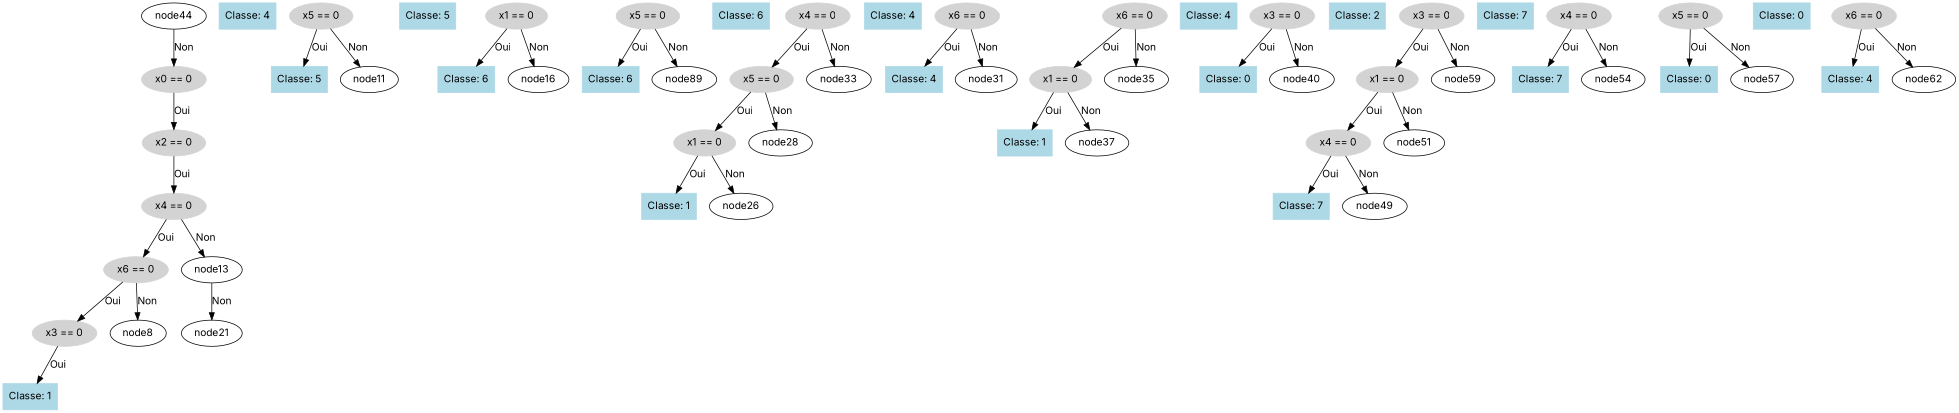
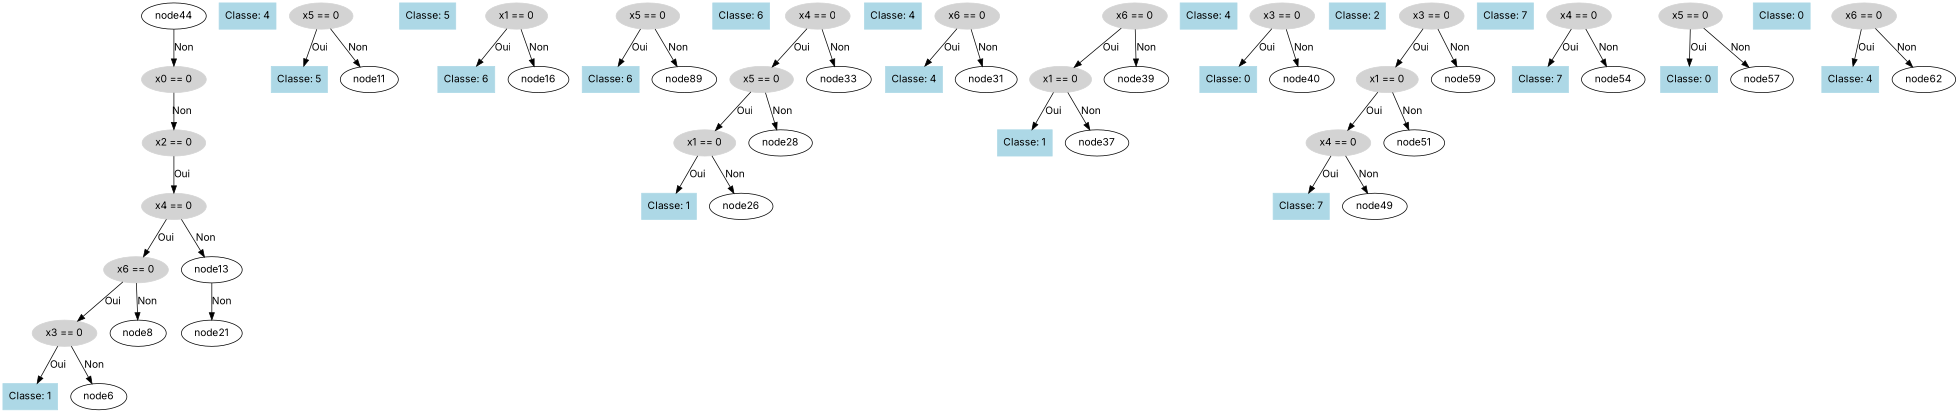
node "node35": label "node35" -> "node39"
edge "x0 == 0" -> "x2 == 0": label "Oui" -> "Non"
node "node6": added
